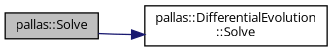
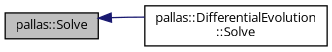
edge "pallas::Solve" -> "pallas::DifferentialEvolution ::Solve": reversed
